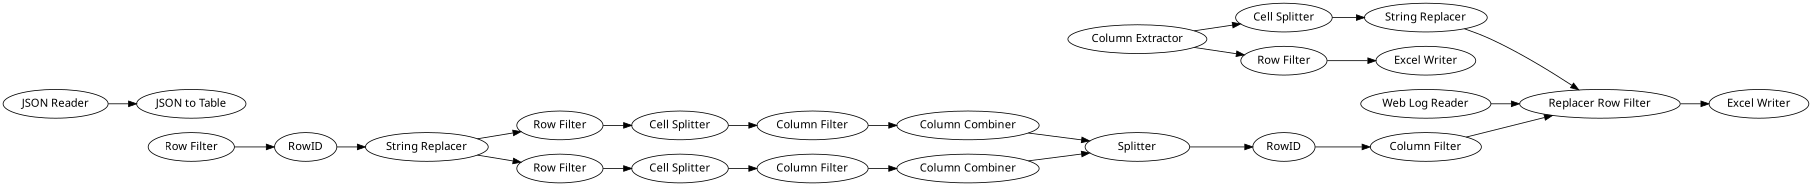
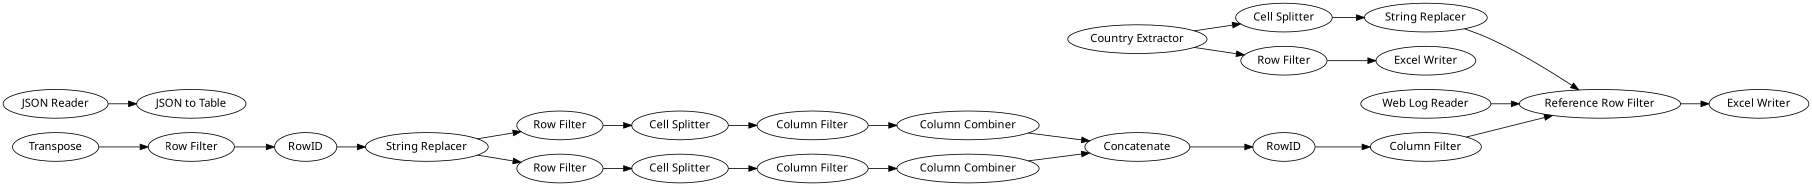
node "Column Extractor": label "Column Extractor" -> "Country Extractor"
node "Replacer Row Filter": label "Replacer Row Filter" -> "Reference Row Filter"
node "Transpose": added
node "Splitter": label "Splitter" -> "Concatenate"
